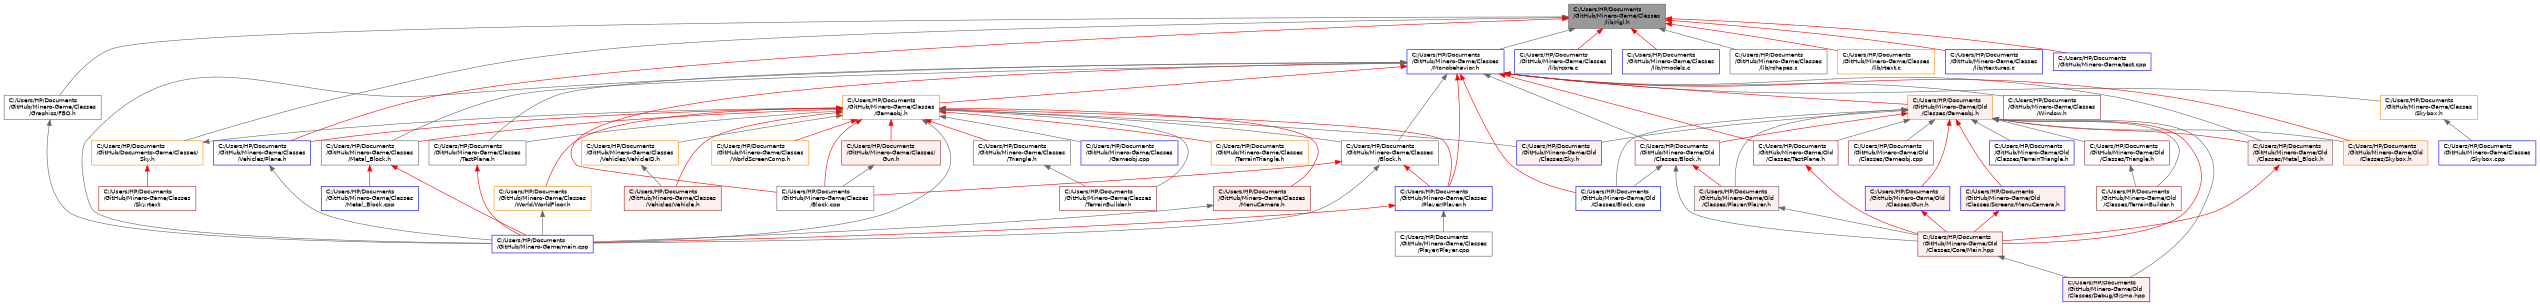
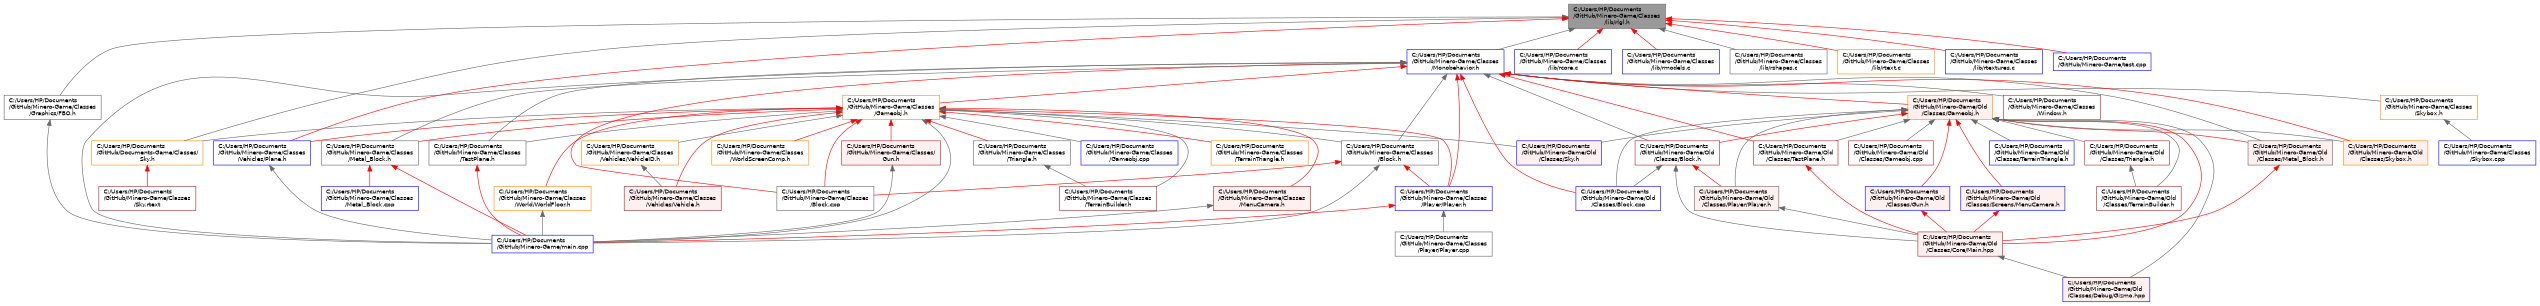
edge "C:/Users/HP/Documents /GitHub/Minero-Game/Classes /Gameobj.h" -> "C:/Users/HP/Documents /GitHub/Documents-Game/Classes/ Sky.h": reversed
edge "C:/Users/HP/Documents /GitHub/Minero-Game/Classes /Block.cpp" -> "C:/Users/HP/Documents /GitHub/Minero-Game/Classes/ Gun.h": now "C:/Users/HP/Documents /GitHub/Minero-Game/main.cpp" -> "C:/Users/HP/Documents /GitHub/Minero-Game/Classes/ Gun.h"
